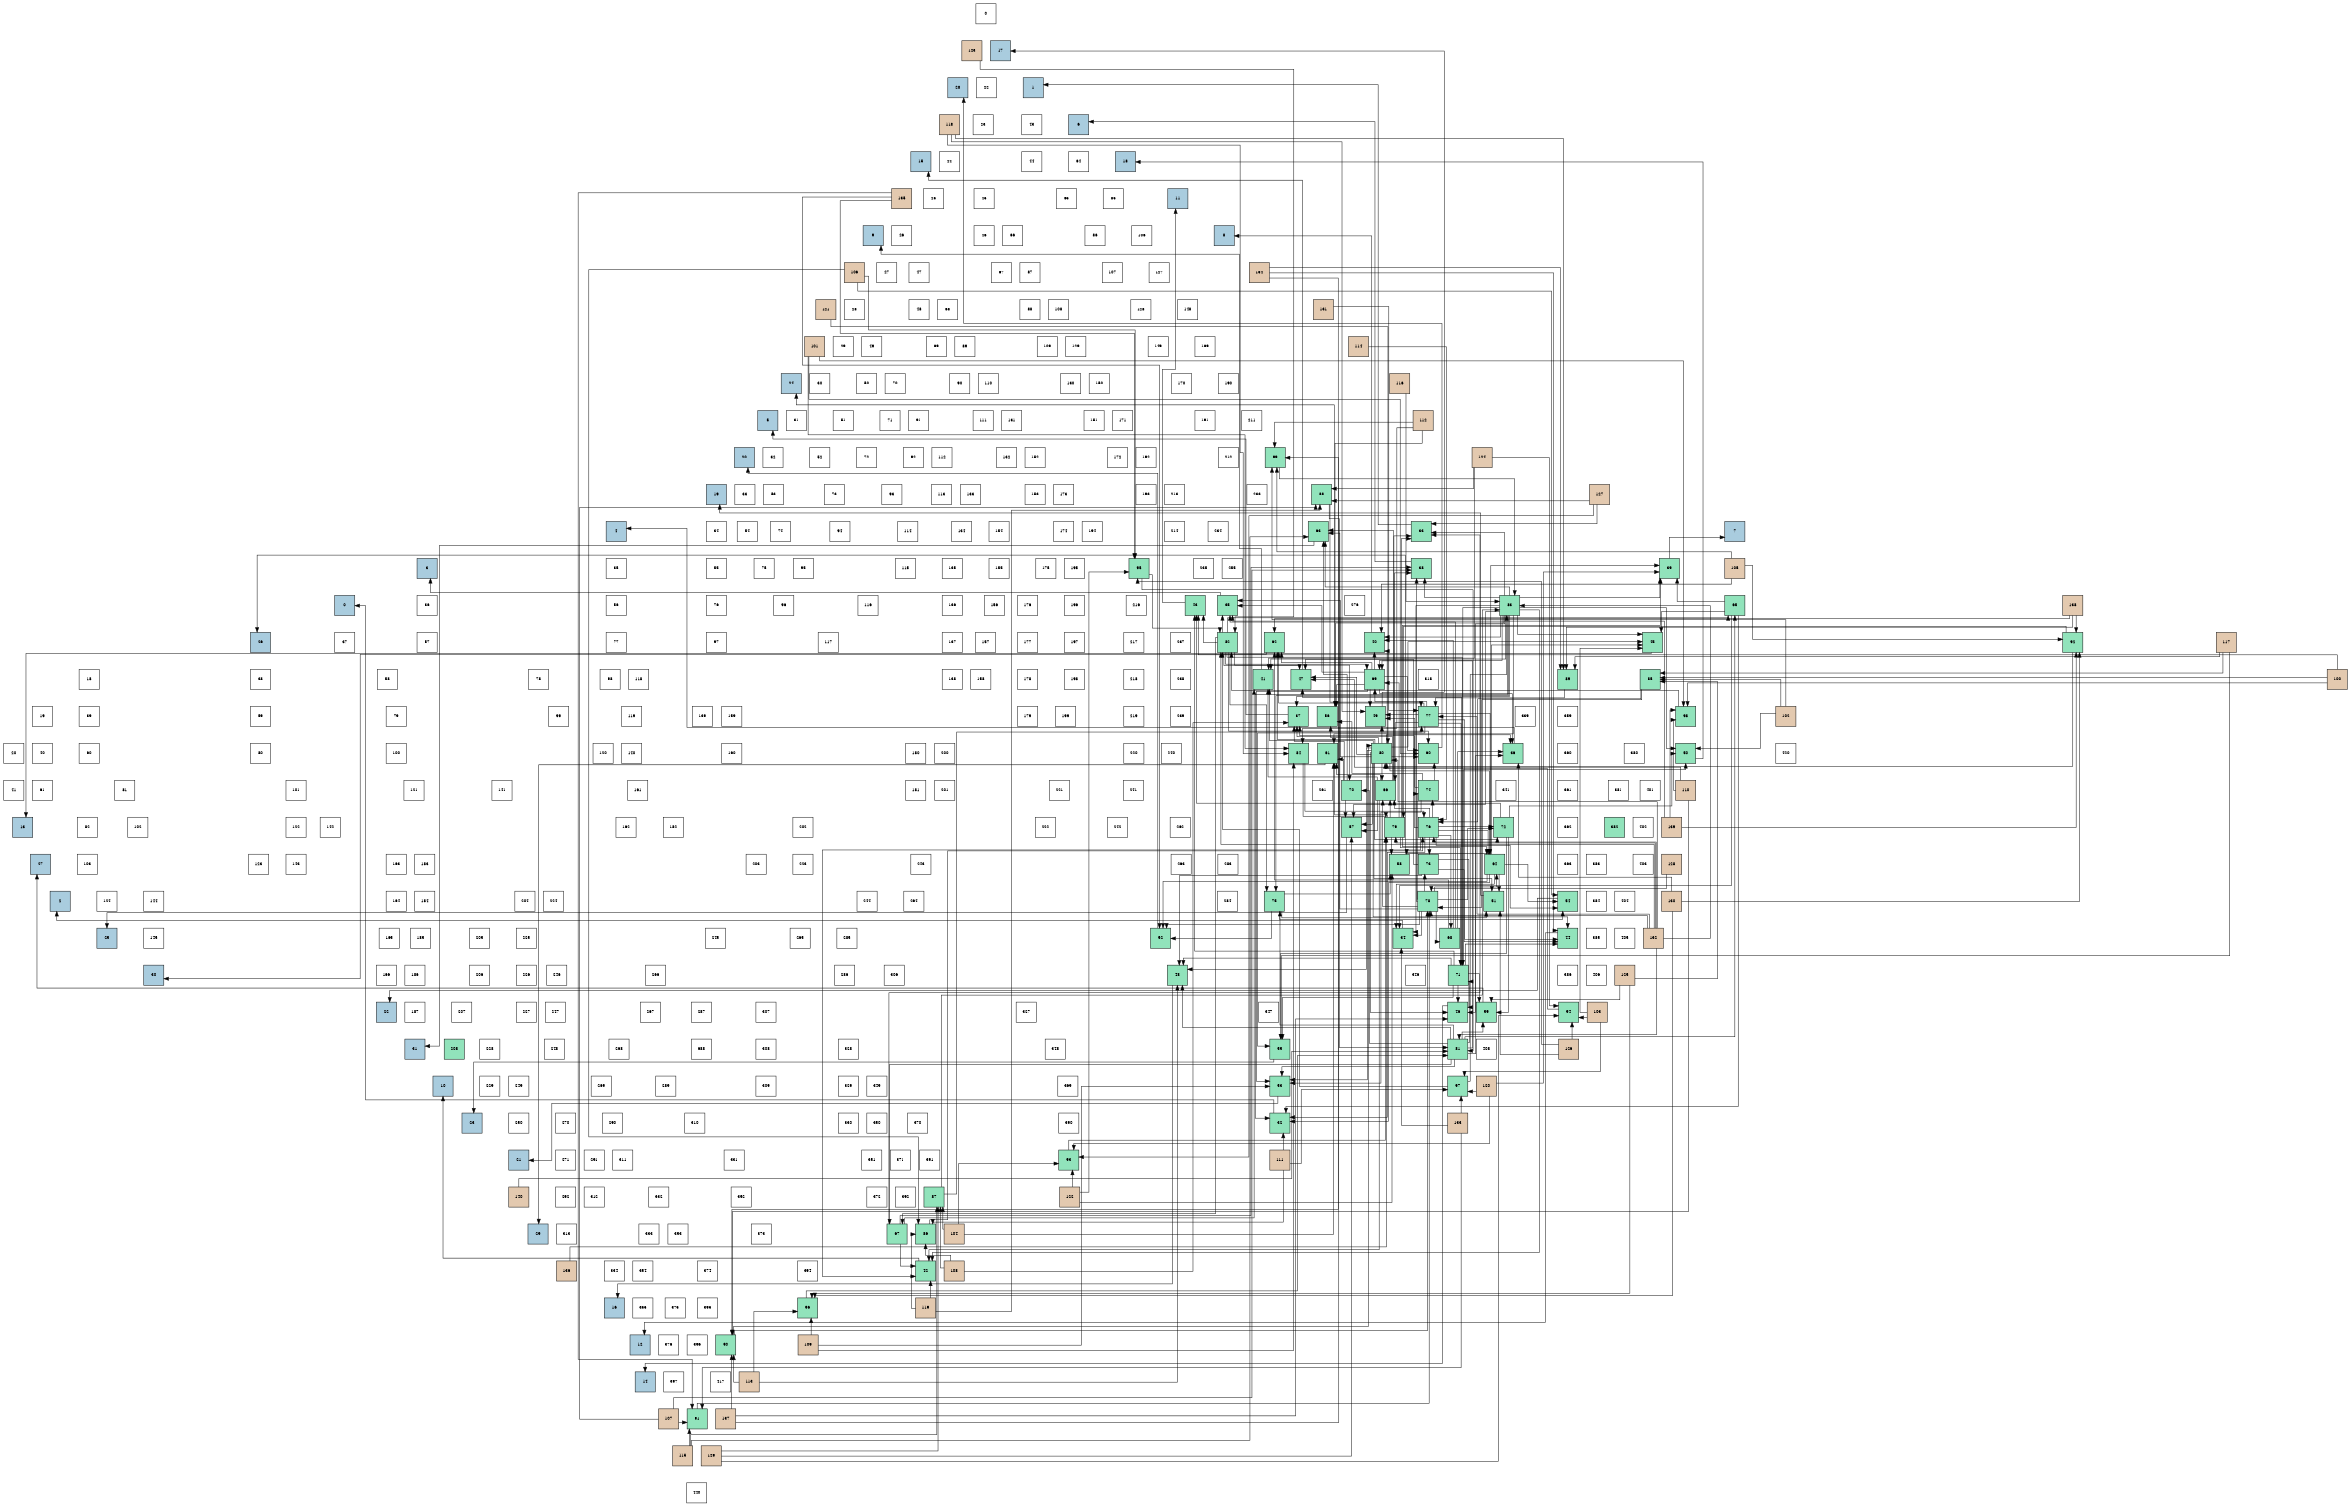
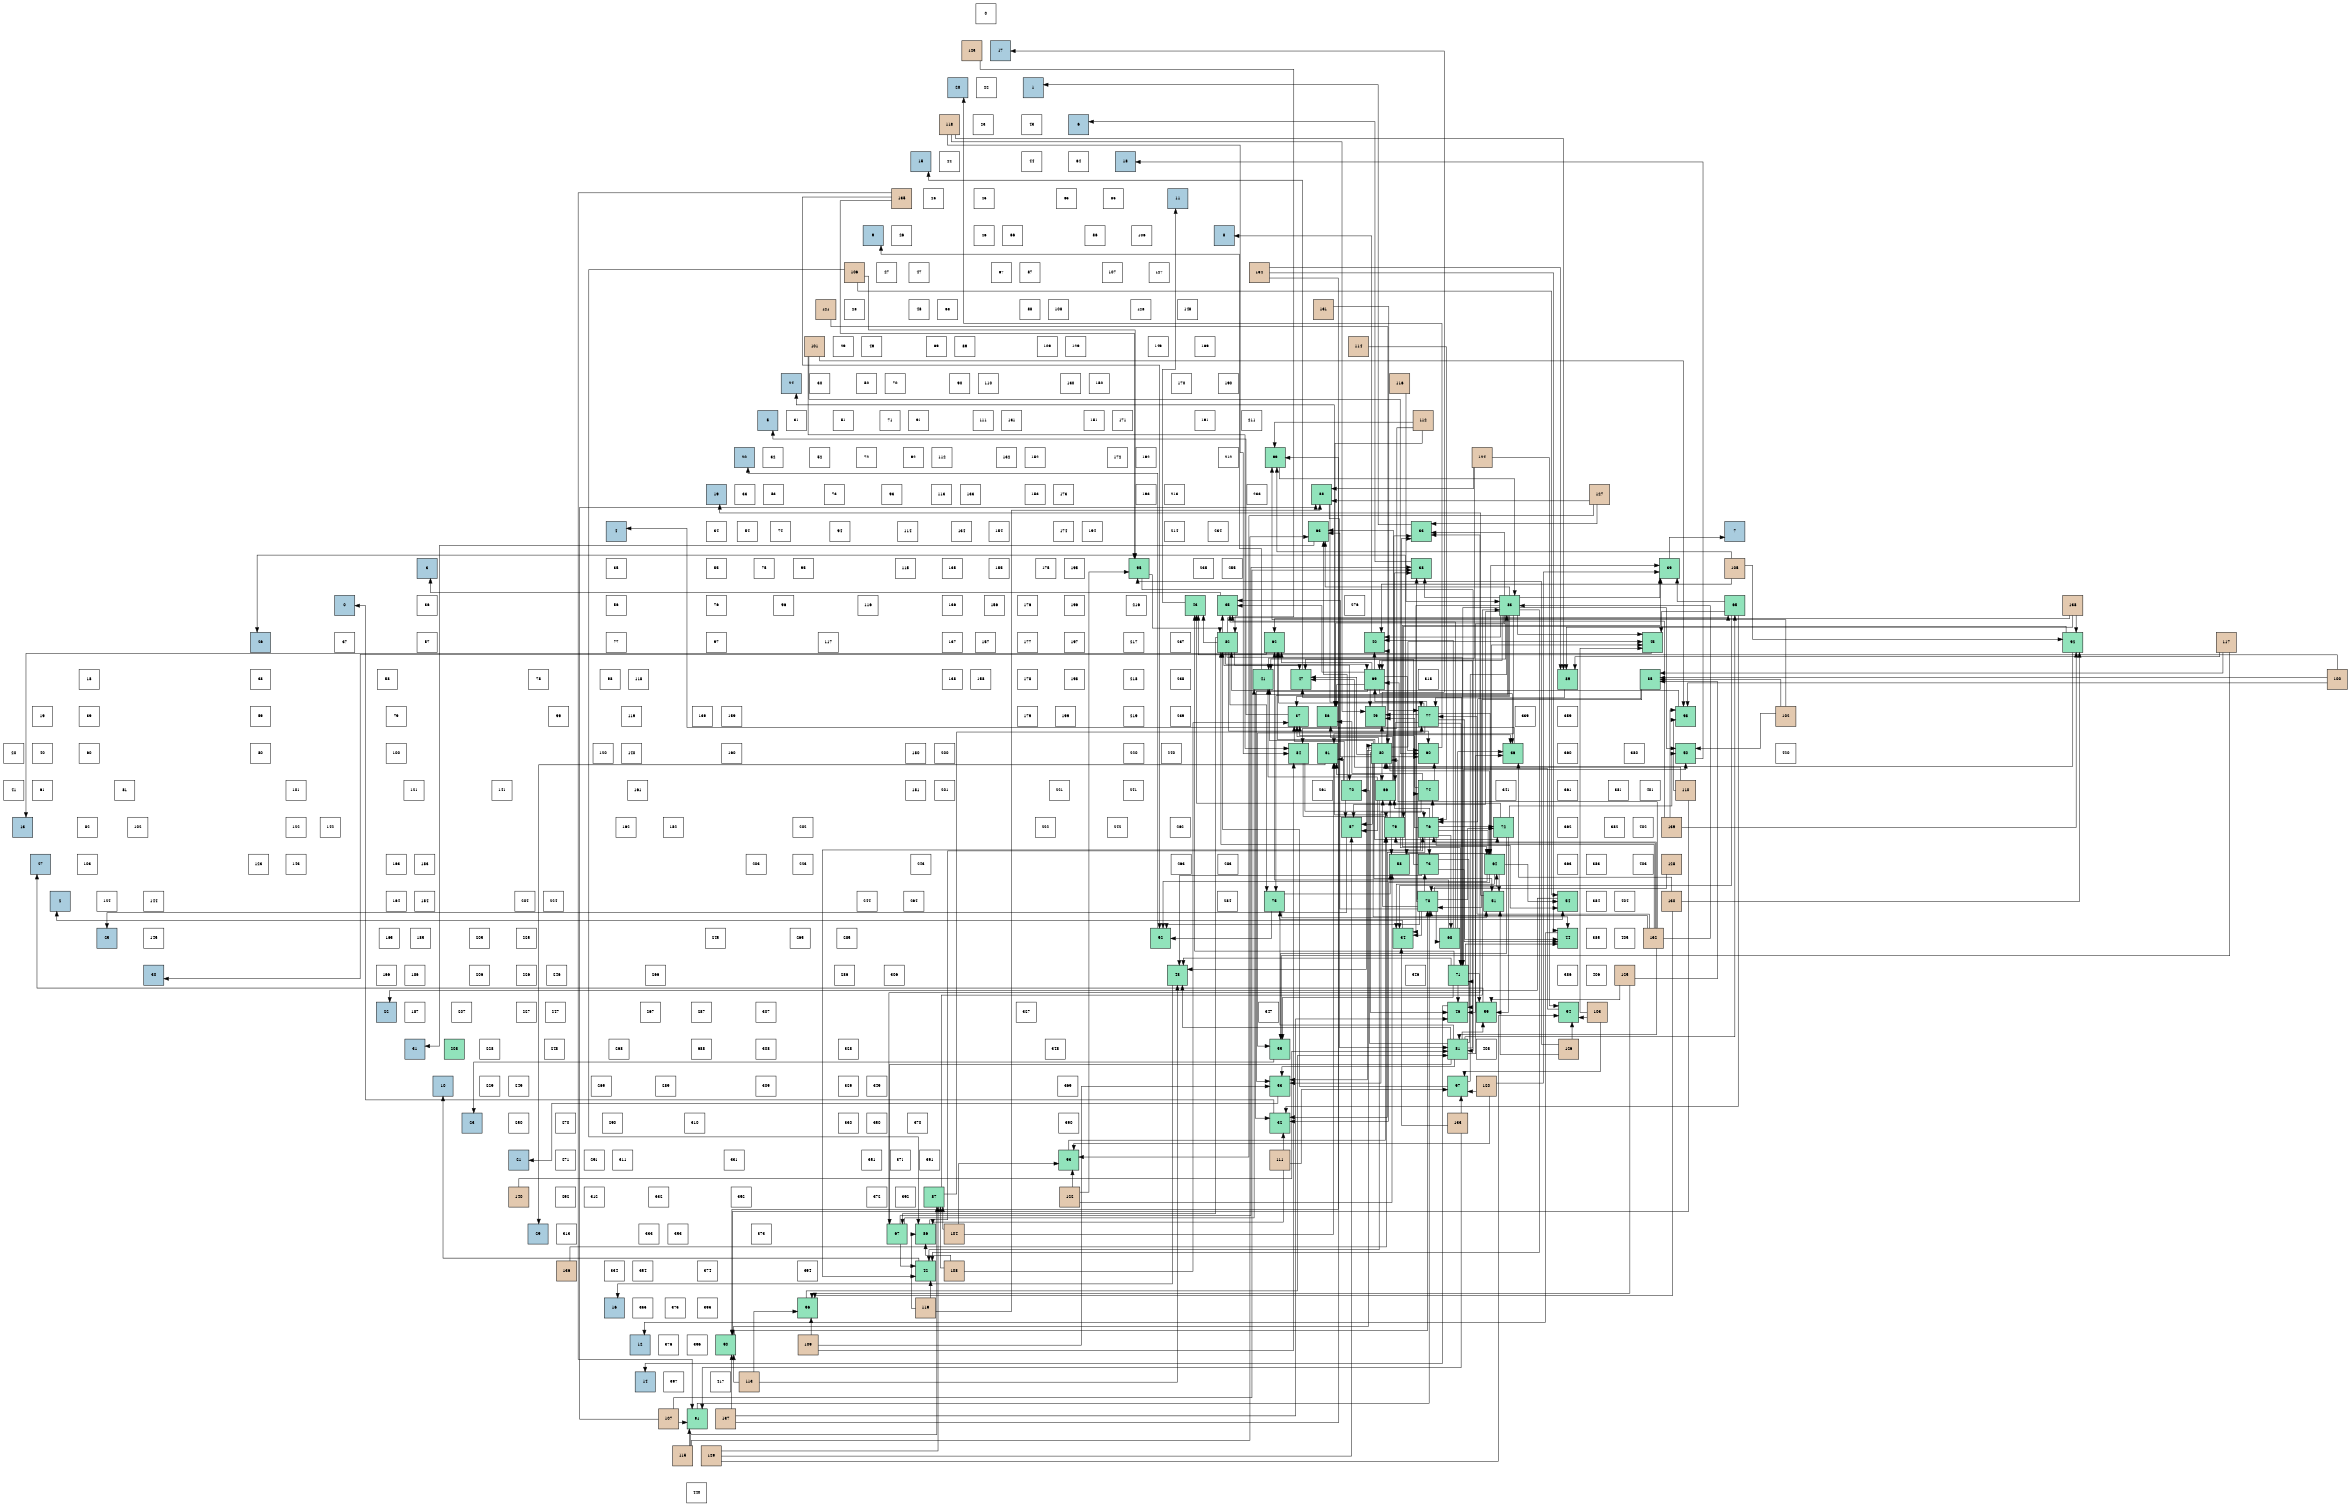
node "382": fillcolor #91e3bb -> #ffffff
